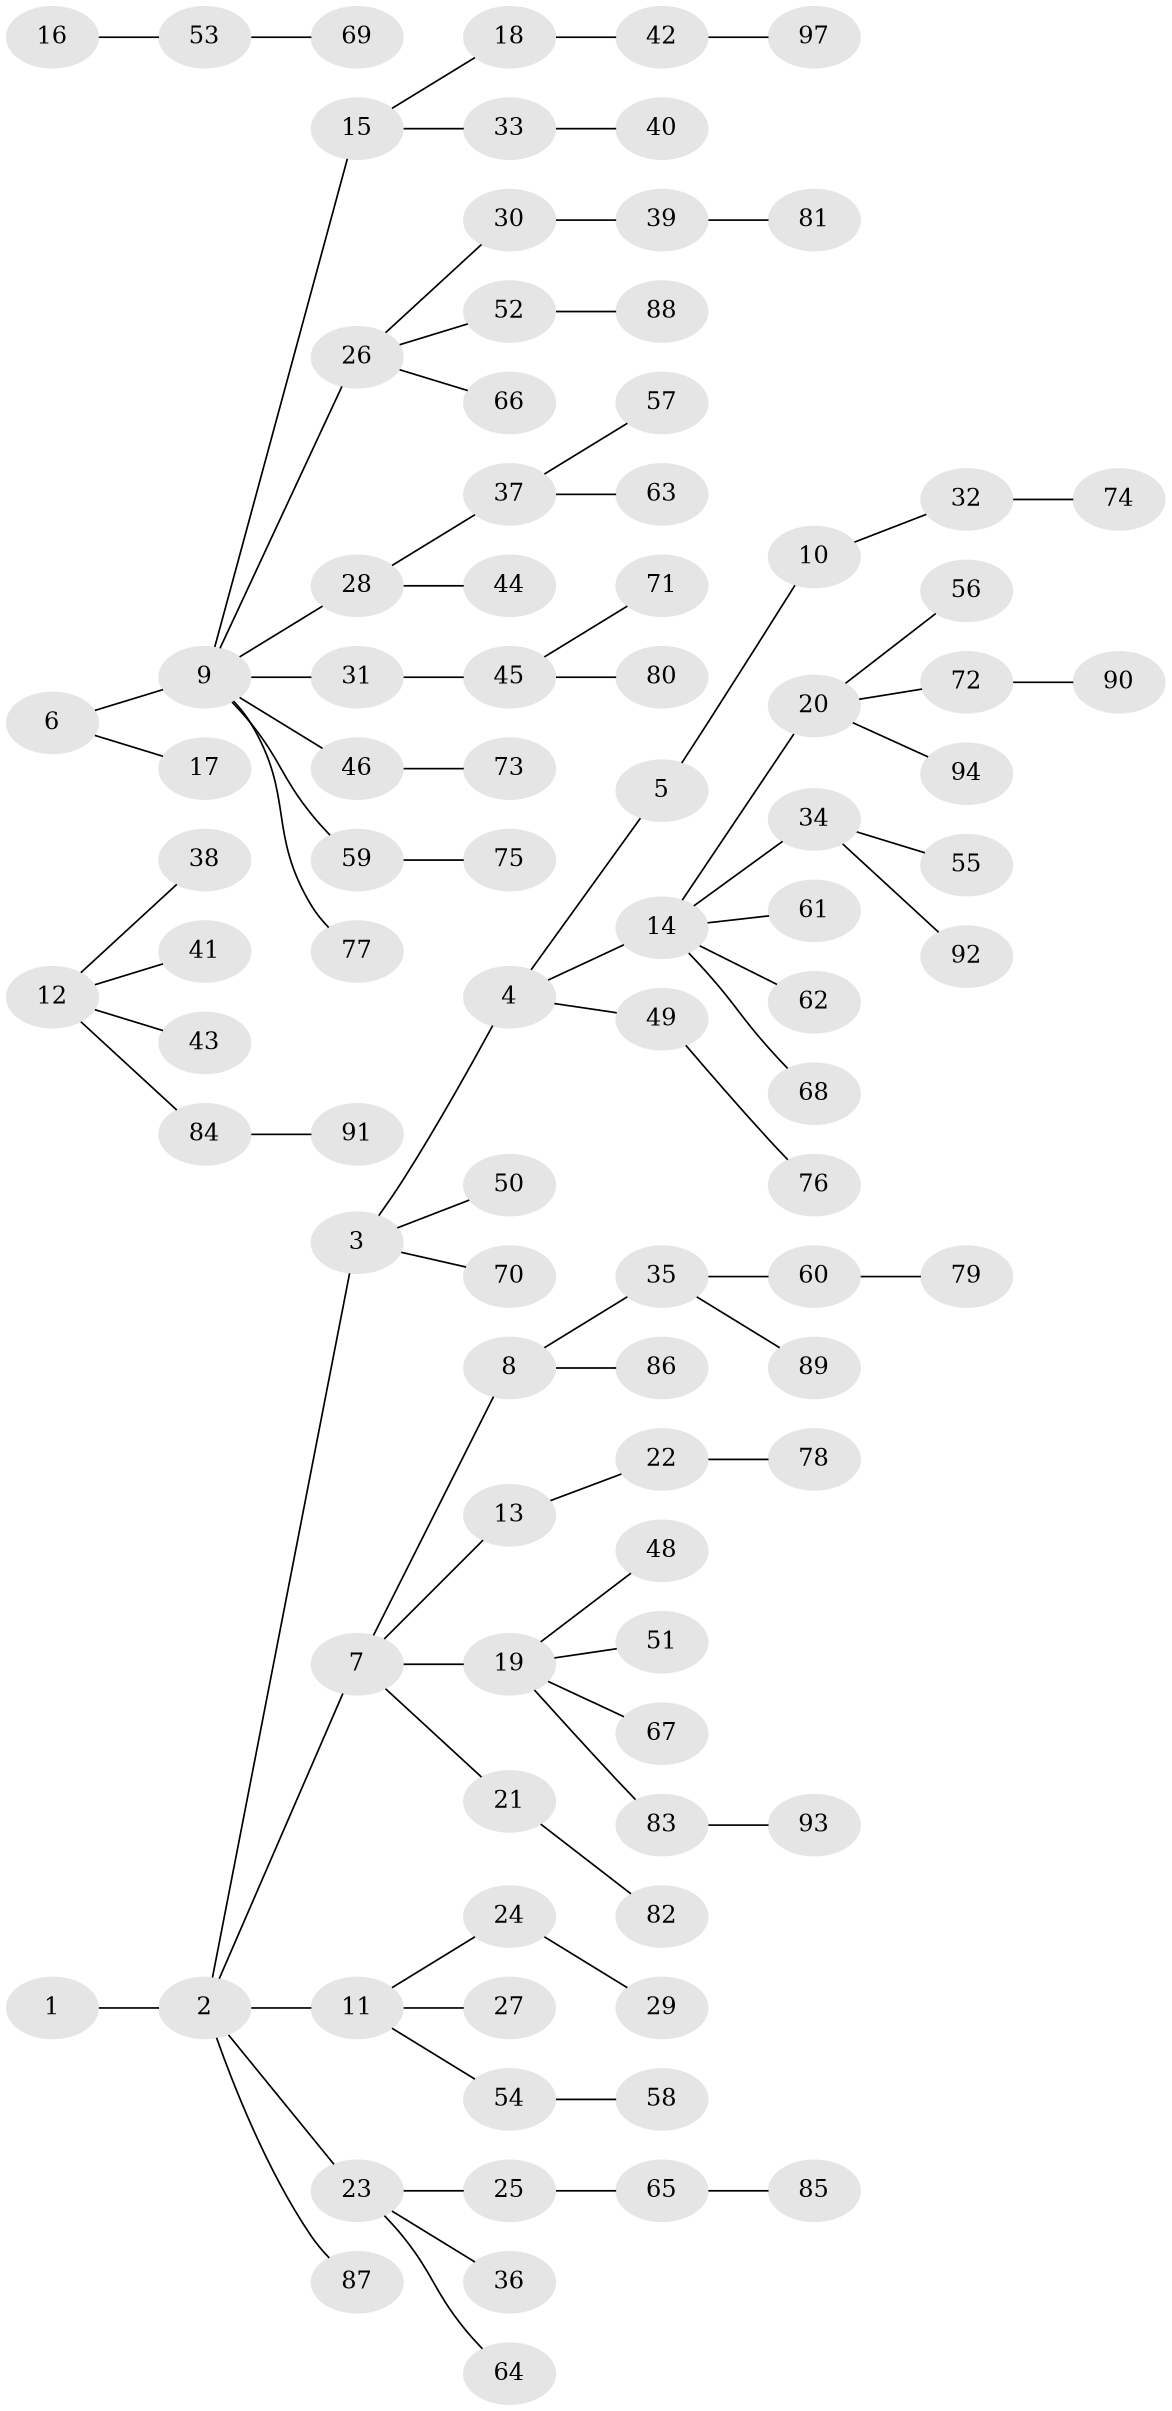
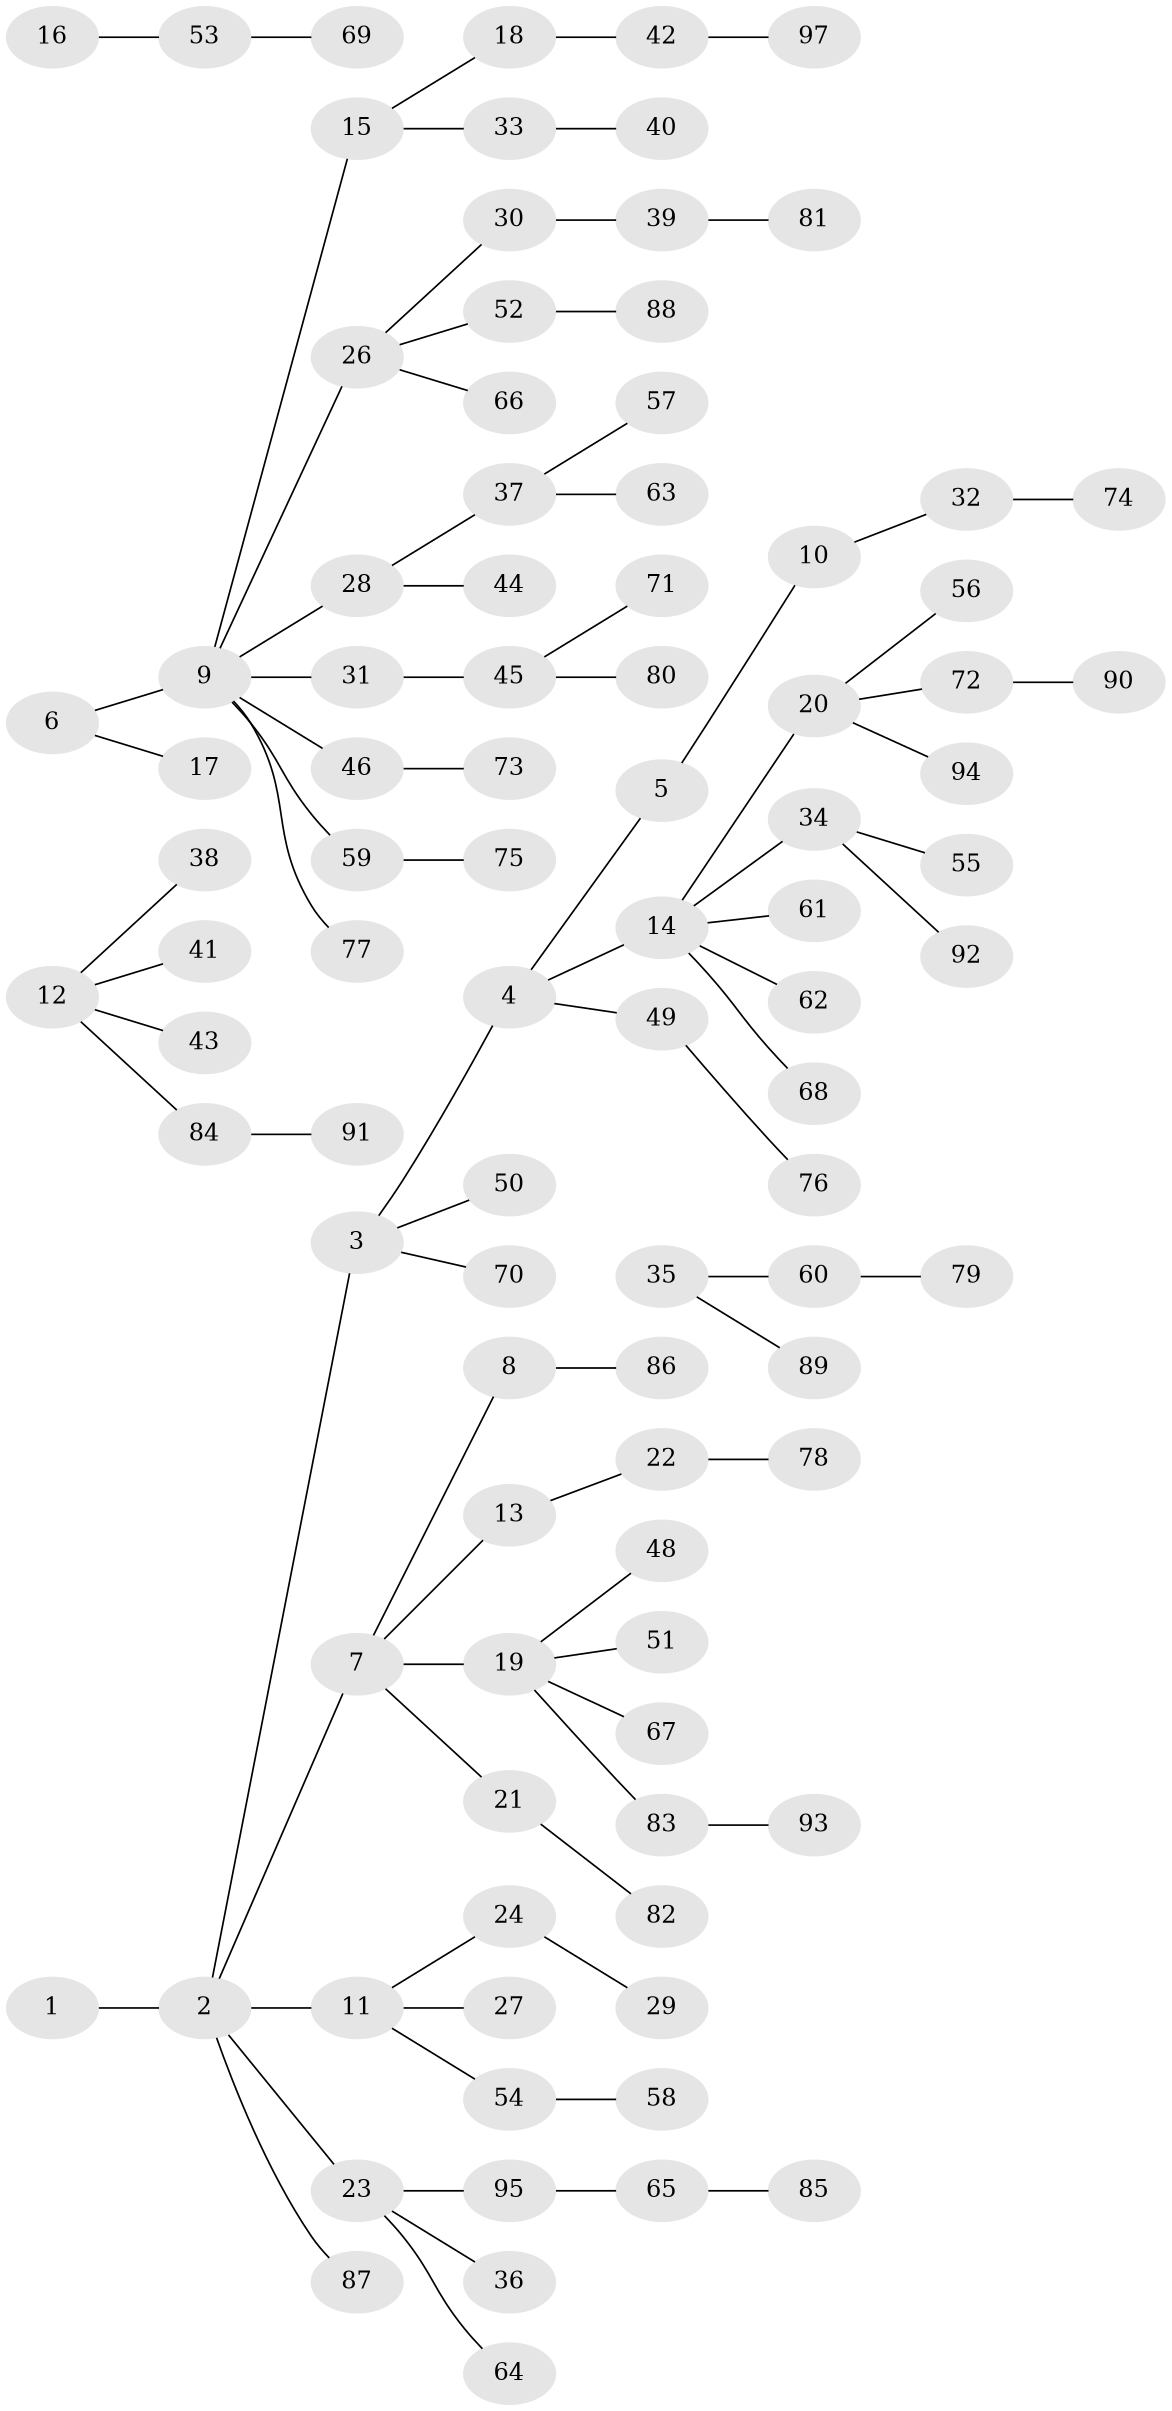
edge "35" -- "8": removed
node "25": label "25" -> "95"
